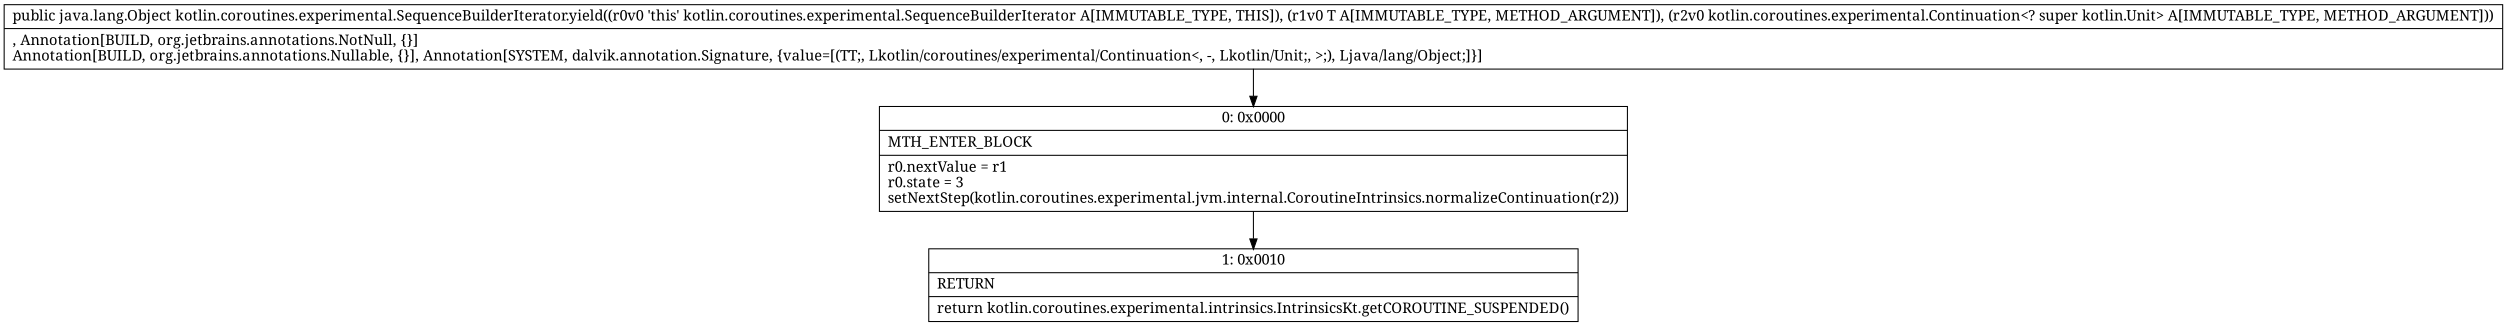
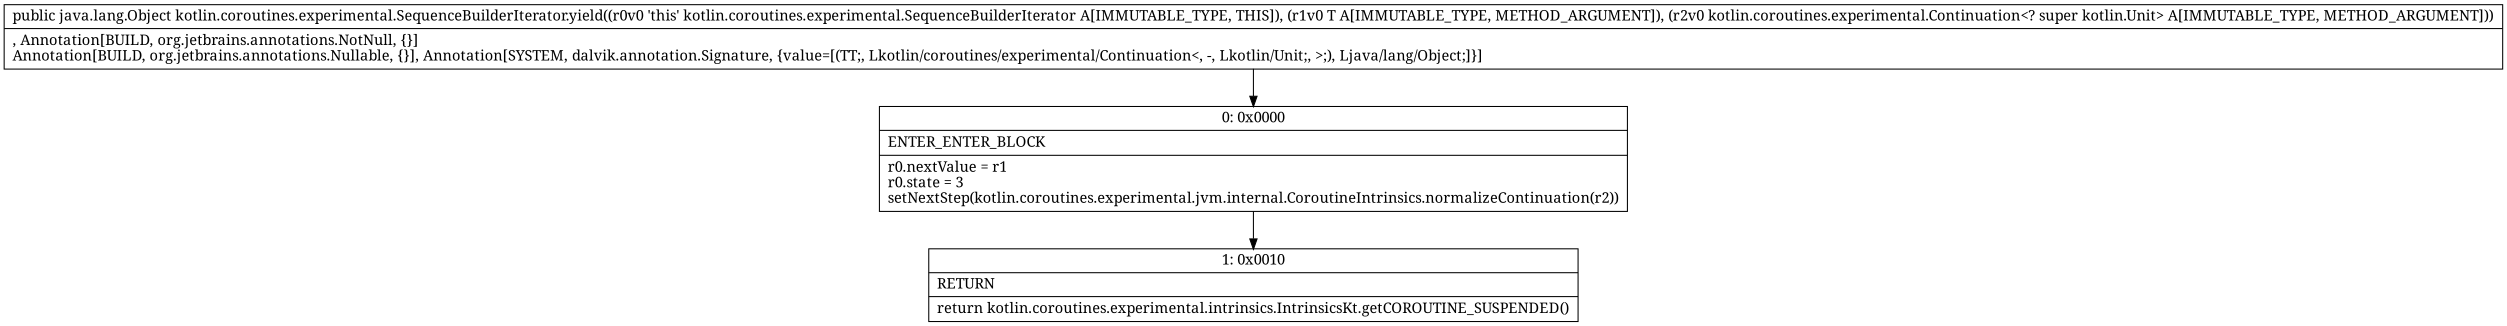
node "0: 0x0000": text "MTH_ENTER_BLOCK" -> "ENTER_ENTER_BLOCK"
